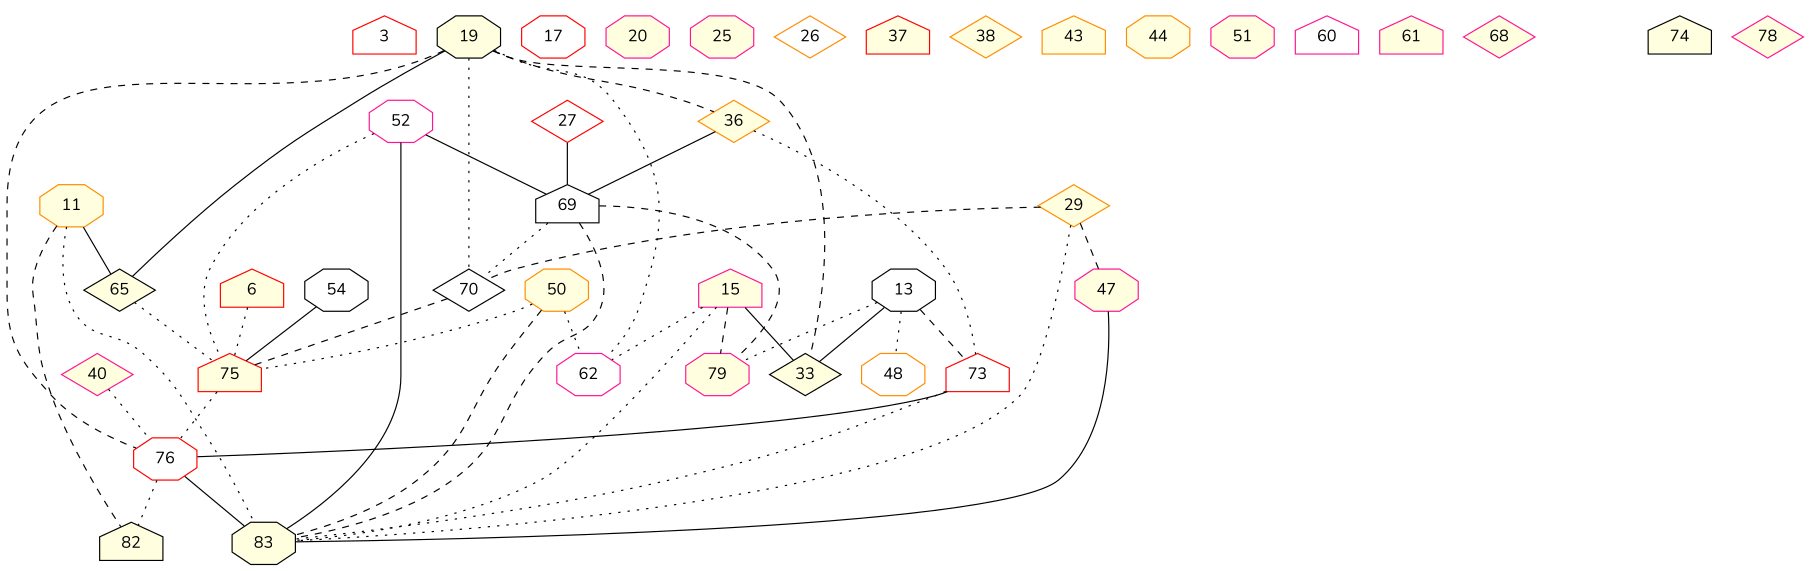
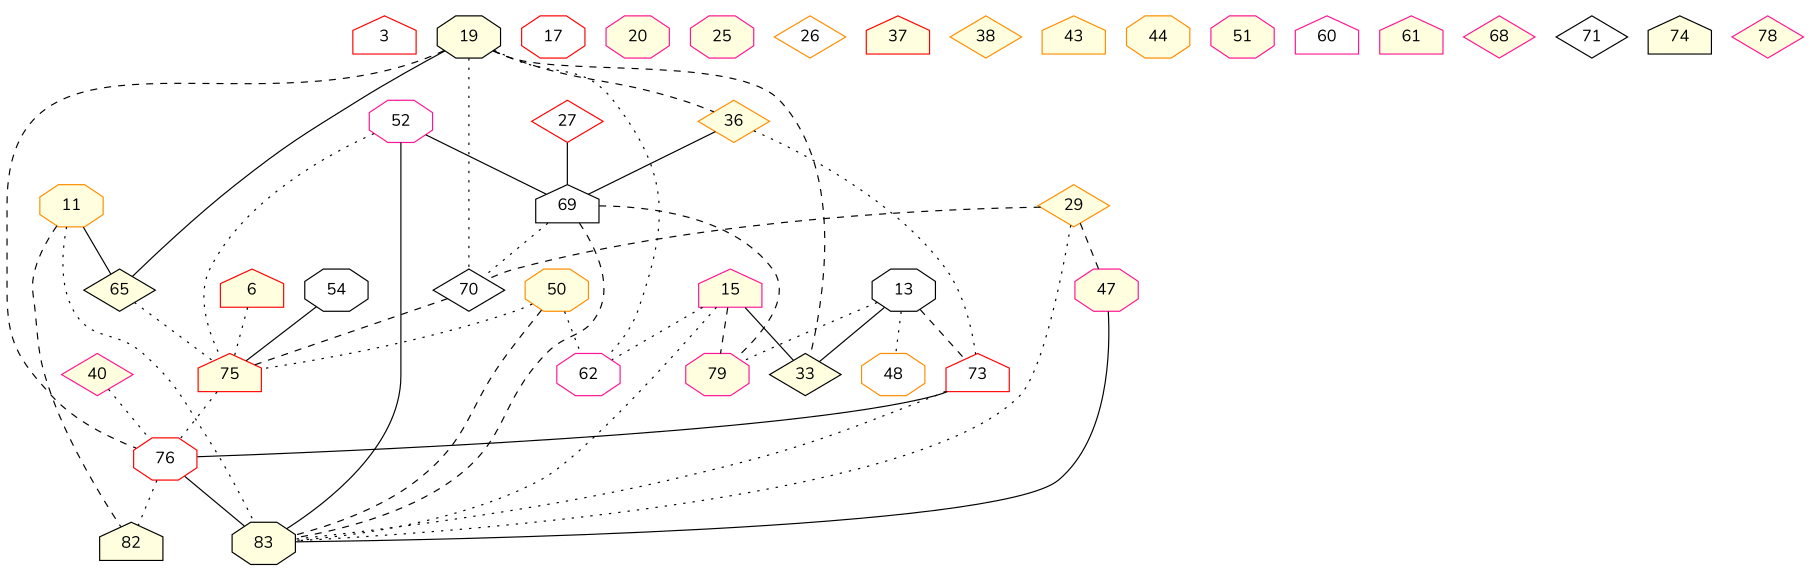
node "71": added
